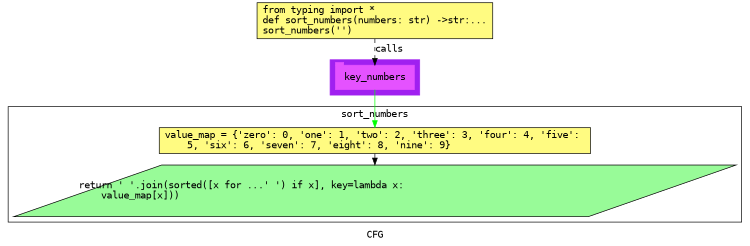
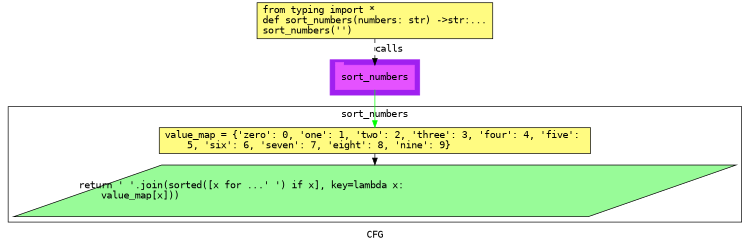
node "key_numbers": label "key_numbers" -> "sort_numbers"
